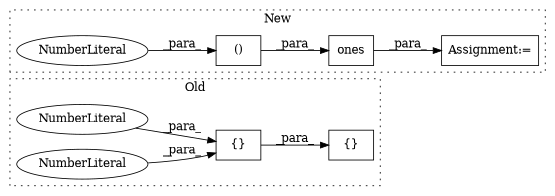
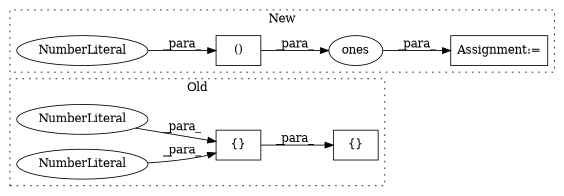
node "ones": shape box -> ellipse
